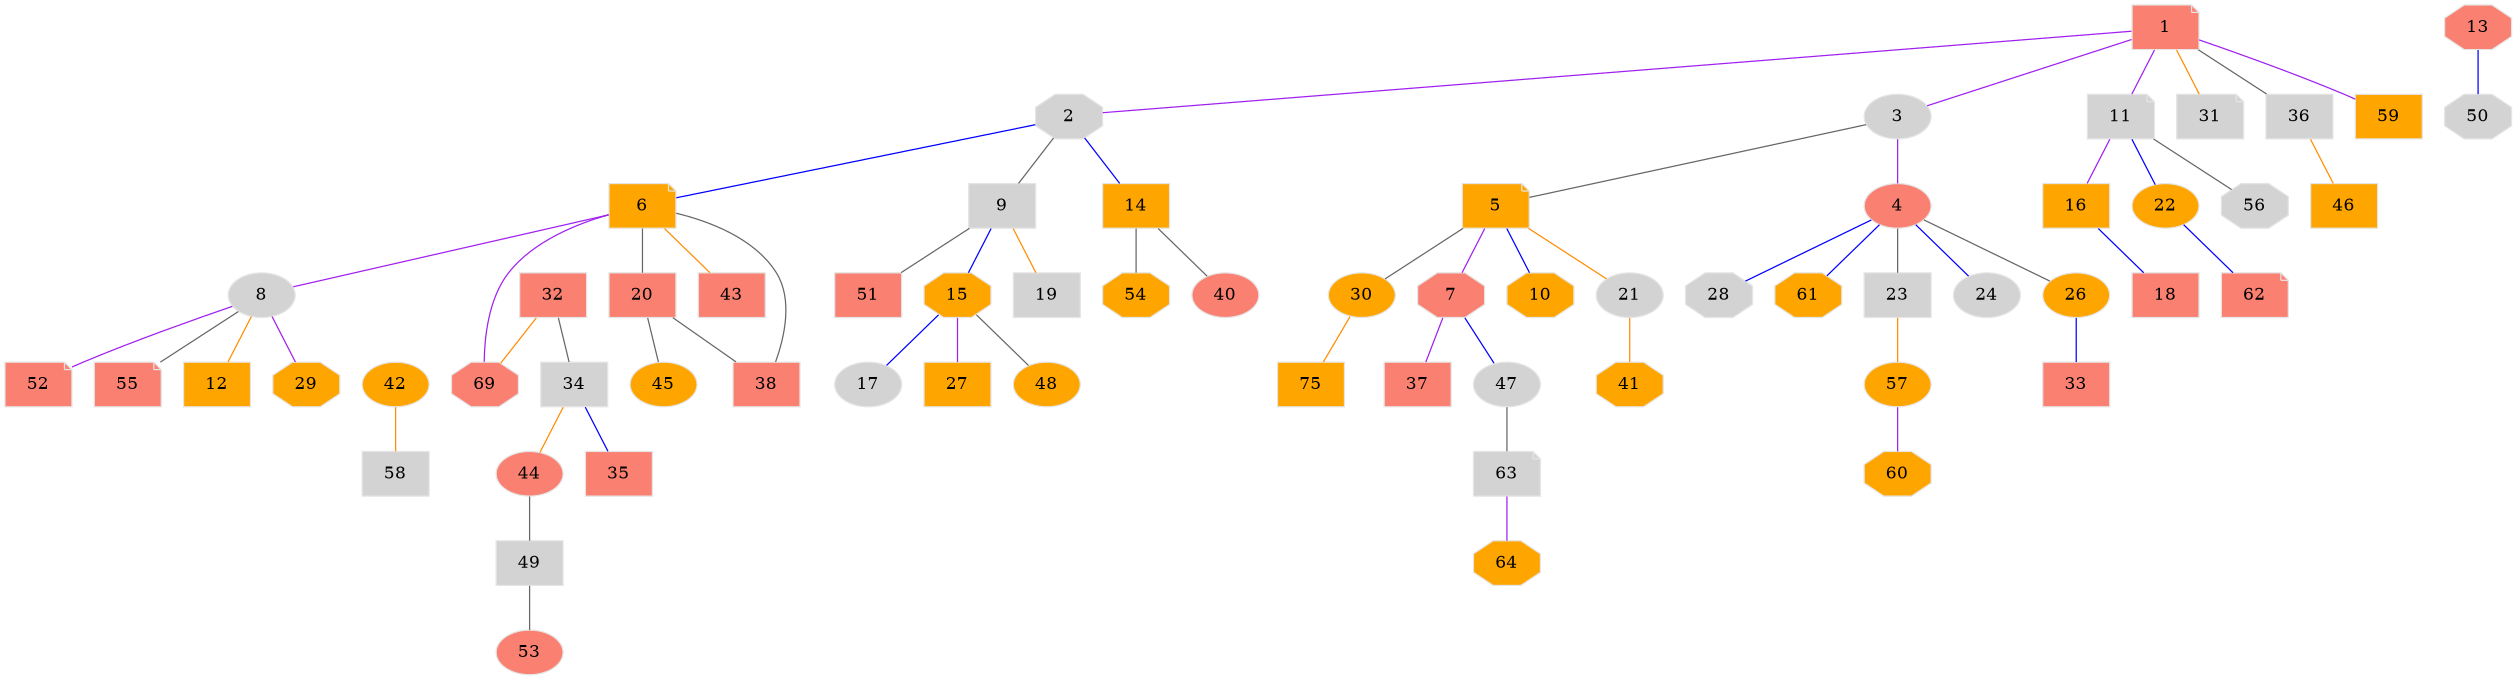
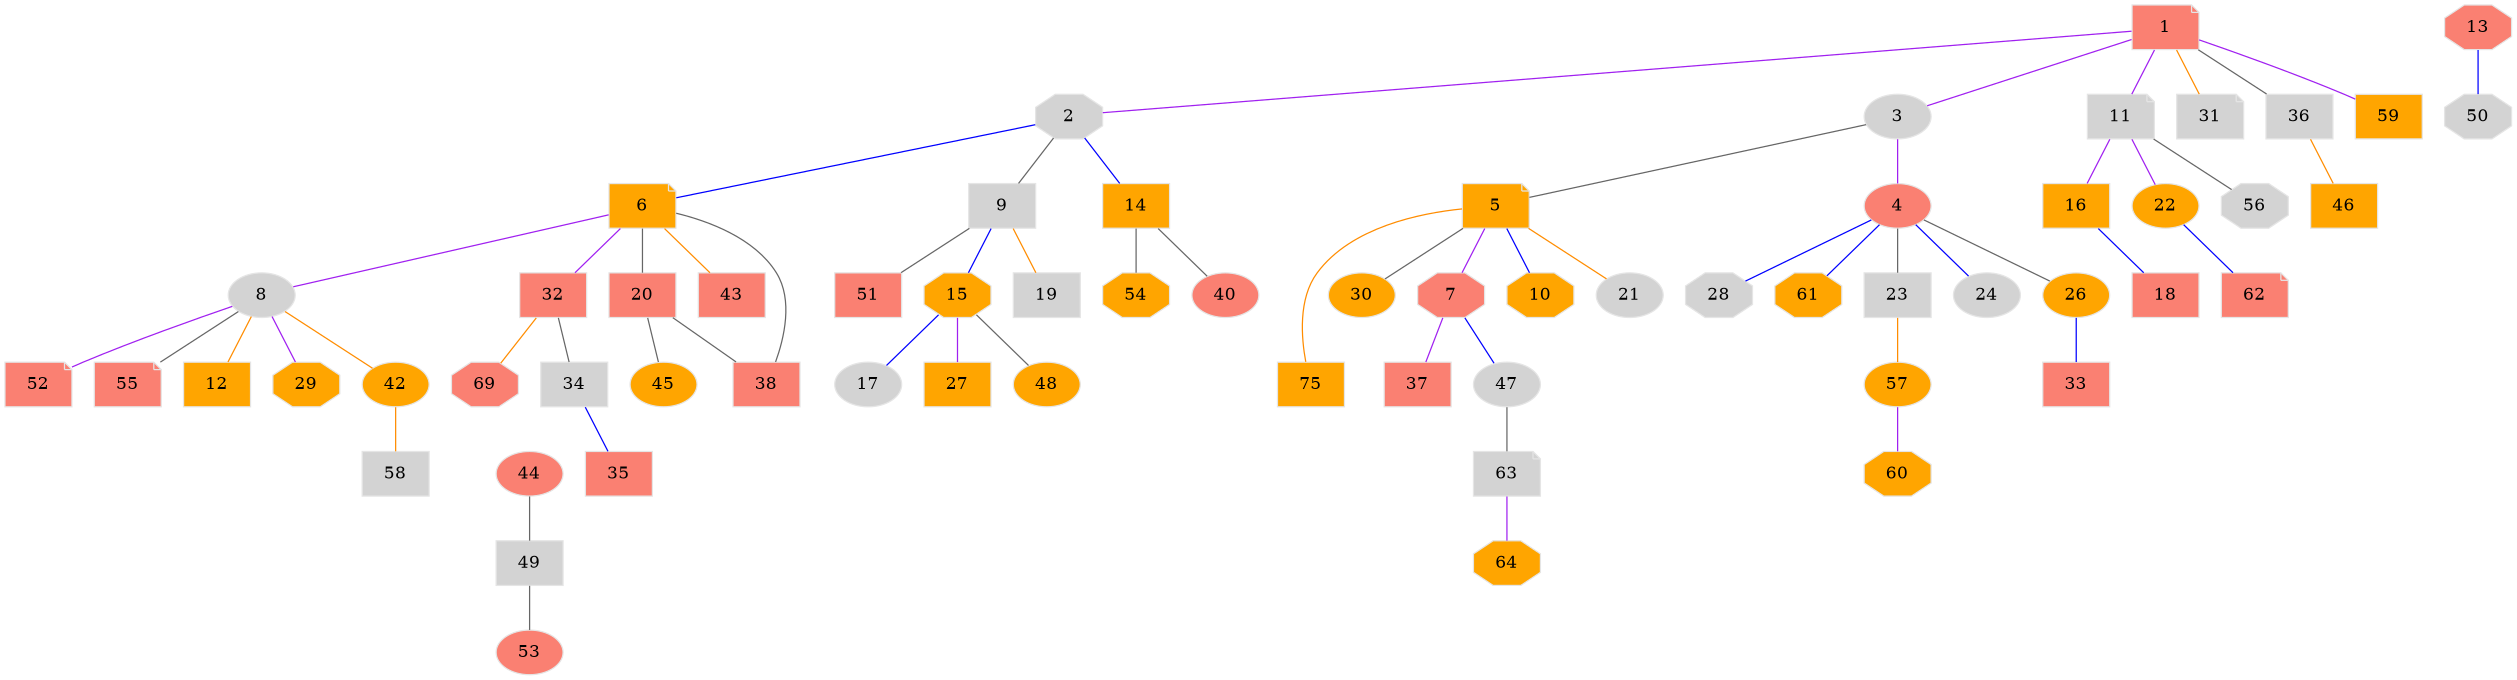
edge "11" -- "22": color blue -> purple
edge "6" -- "69": now "6" -- "32"
edge "30" -- "75": now "5" -- "75"
edge "8" -- "42": added
node "41": removed
edge "34" -- "44": removed
